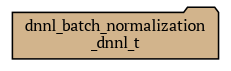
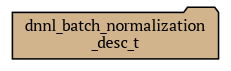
node "dnnl_batch_normalization _dnnl_t": label "dnnl_batch_normalization _dnnl_t" -> "dnnl_batch_normalization _desc_t"
